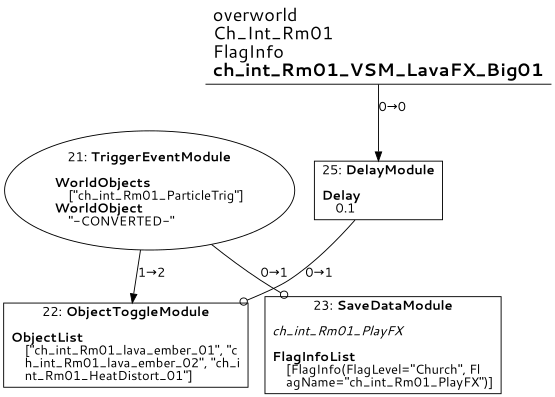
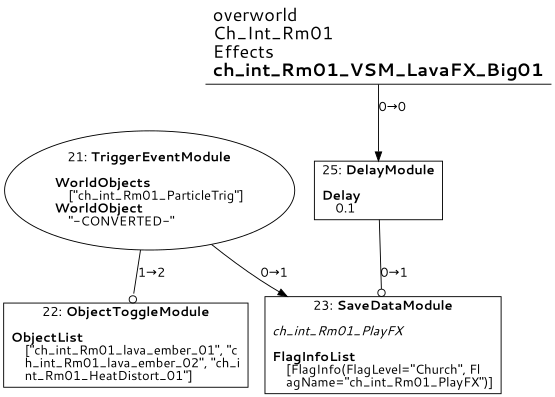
node "overworld": text "FlagInfo" -> "Effects"
edge "25:" -> "22:": now "25:" -> "23:"
edge "21:" -> "23:": arrowhead odot -> normal
edge "21:" -> "22:": arrowhead normal -> odot
